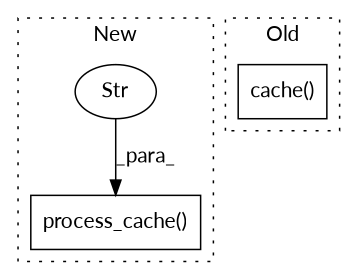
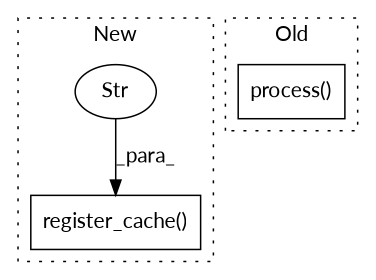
node "cache()": label "cache()" -> "process()"
node "process_cache()": label "process_cache()" -> "register_cache()"
